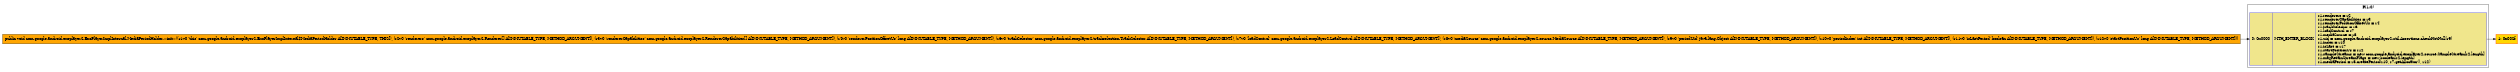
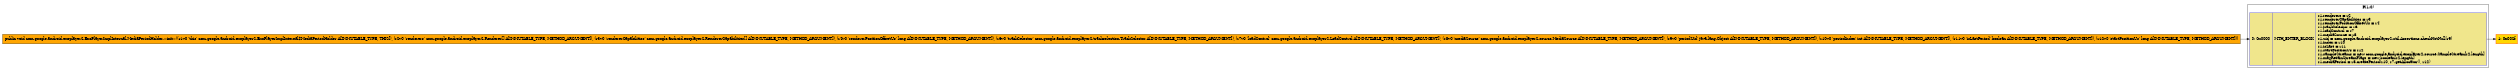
node "0: 0x0000": text "r1.isLast = r17" -> "r1.isLast = r11"
